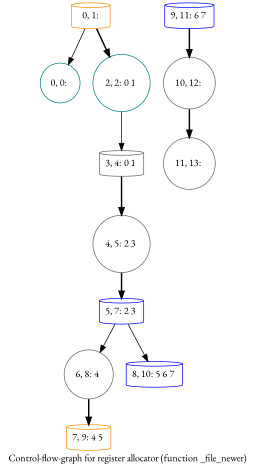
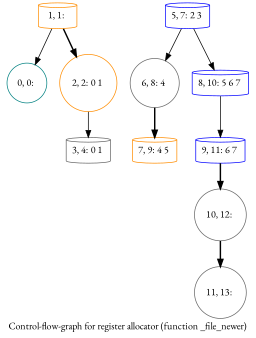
node "0, 1:": label "0, 1:" -> "1, 1:"
node "2, 2: 0 1": color teal -> darkorange
edge "8, 10: 5 6 7" -> "9, 11: 6 7": added
node "4, 5: 2 3": removed
